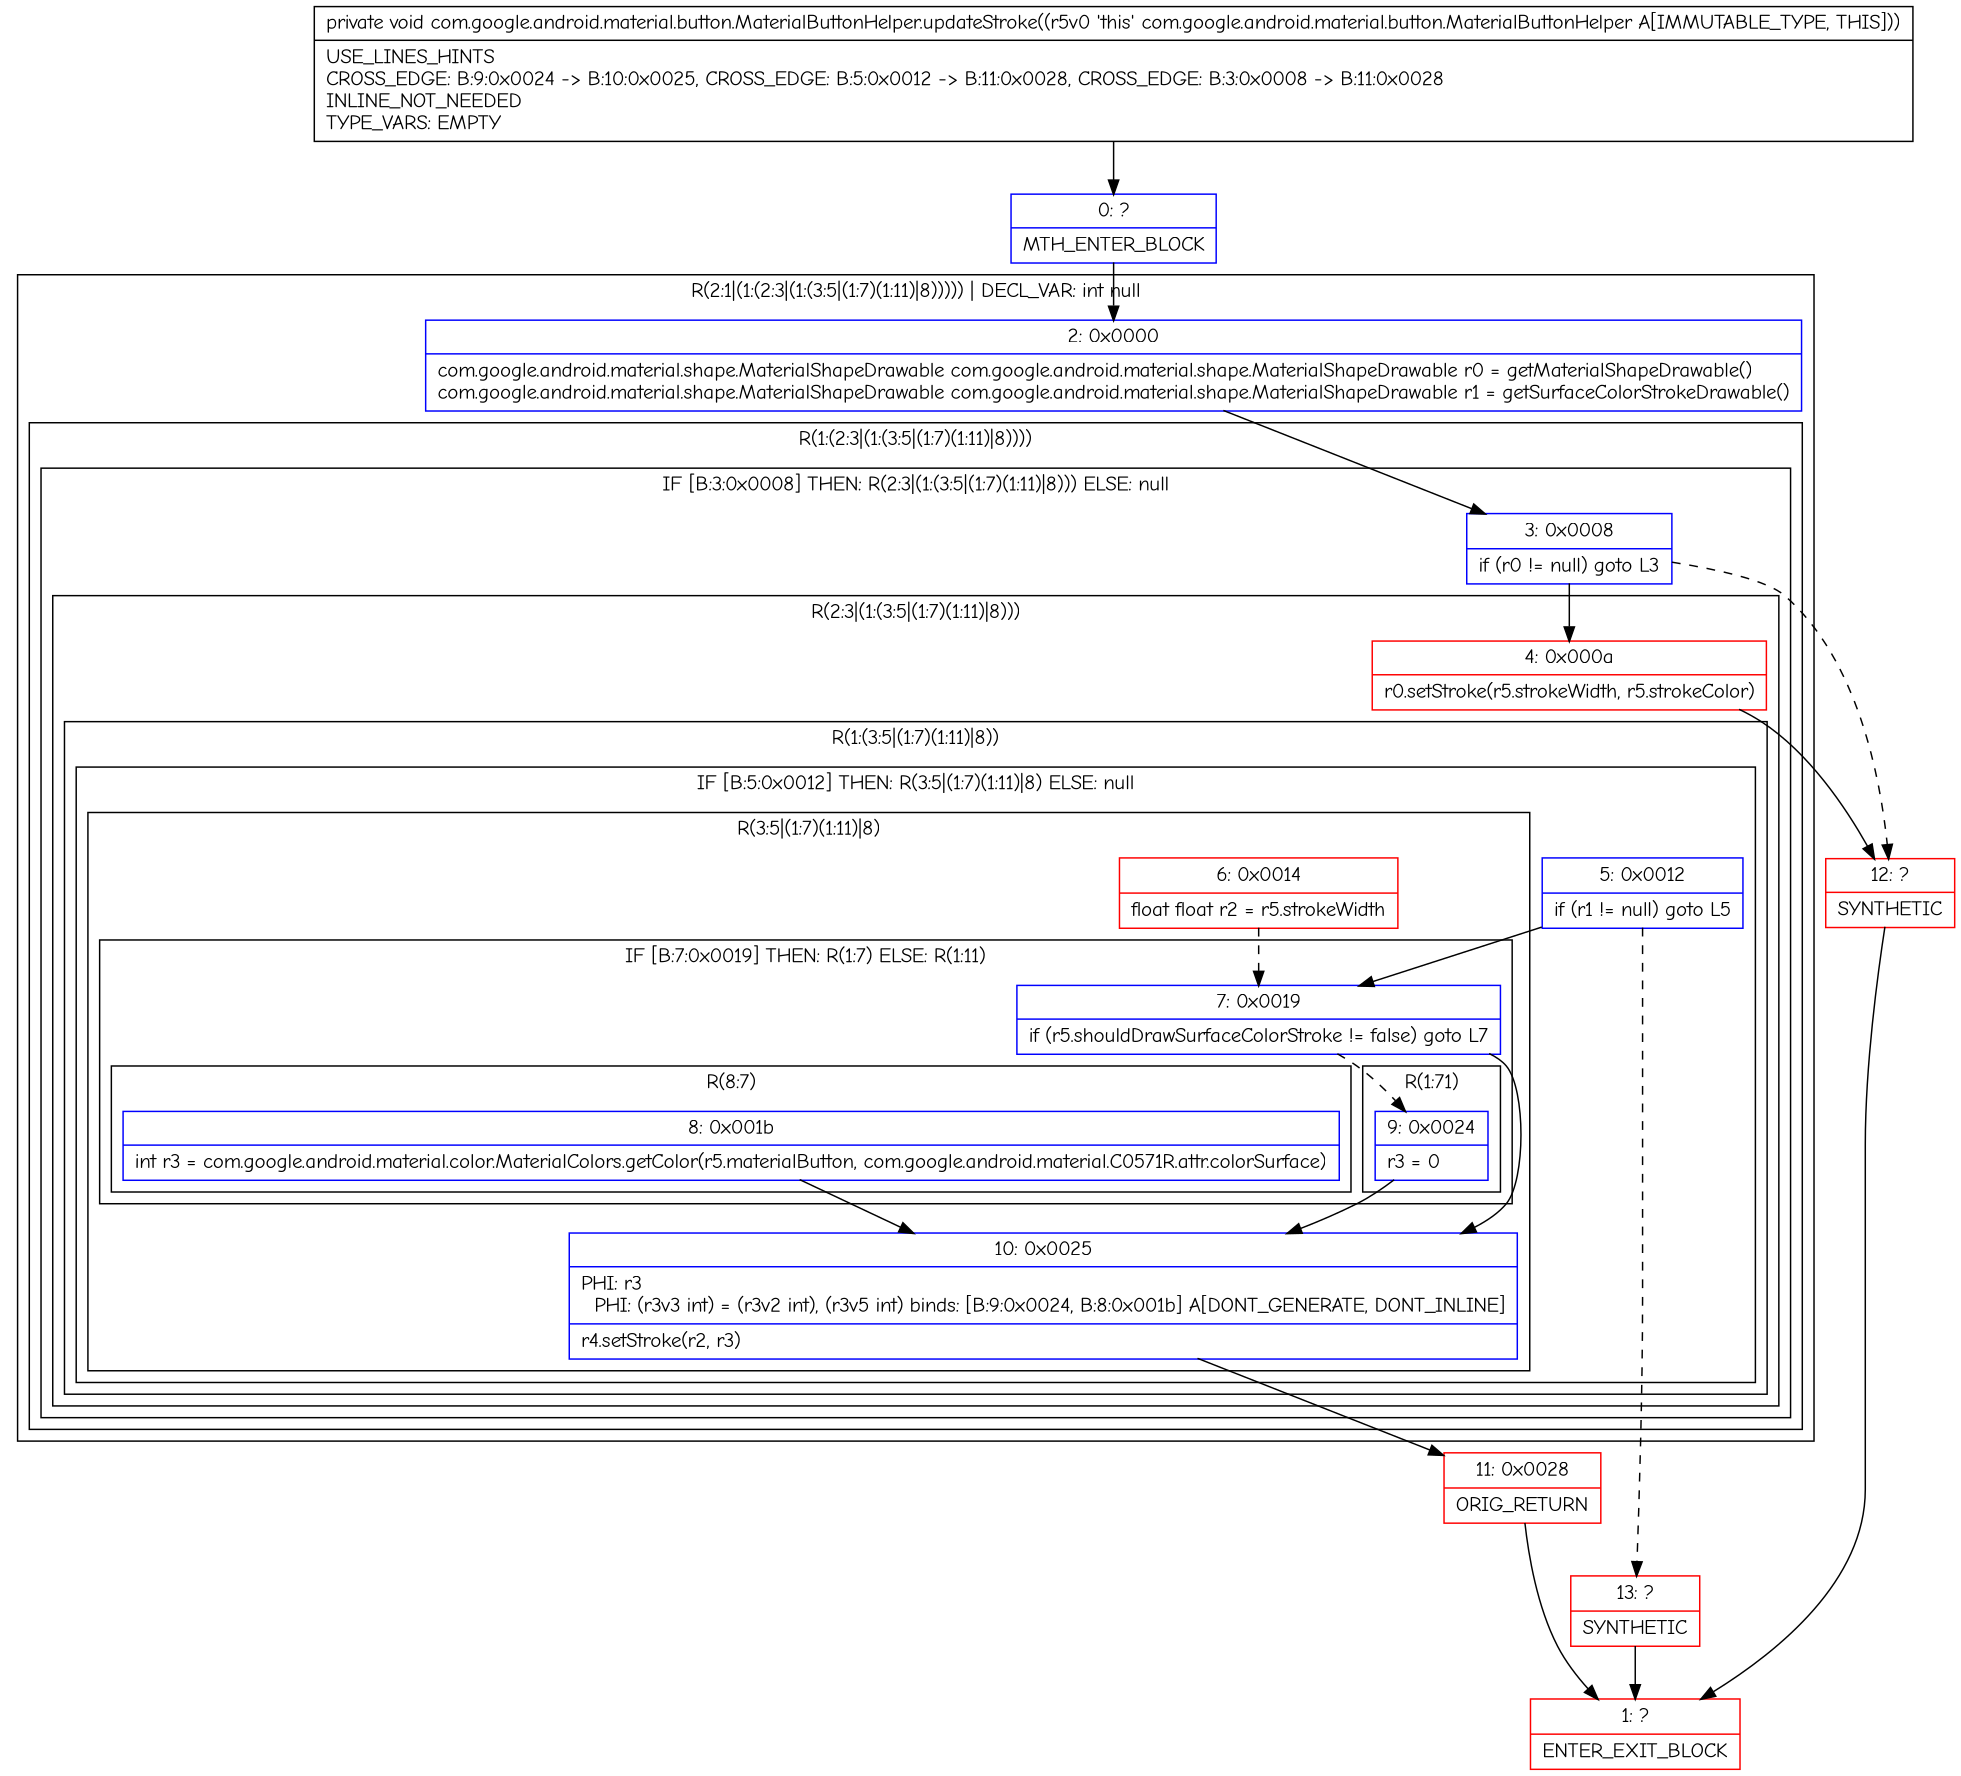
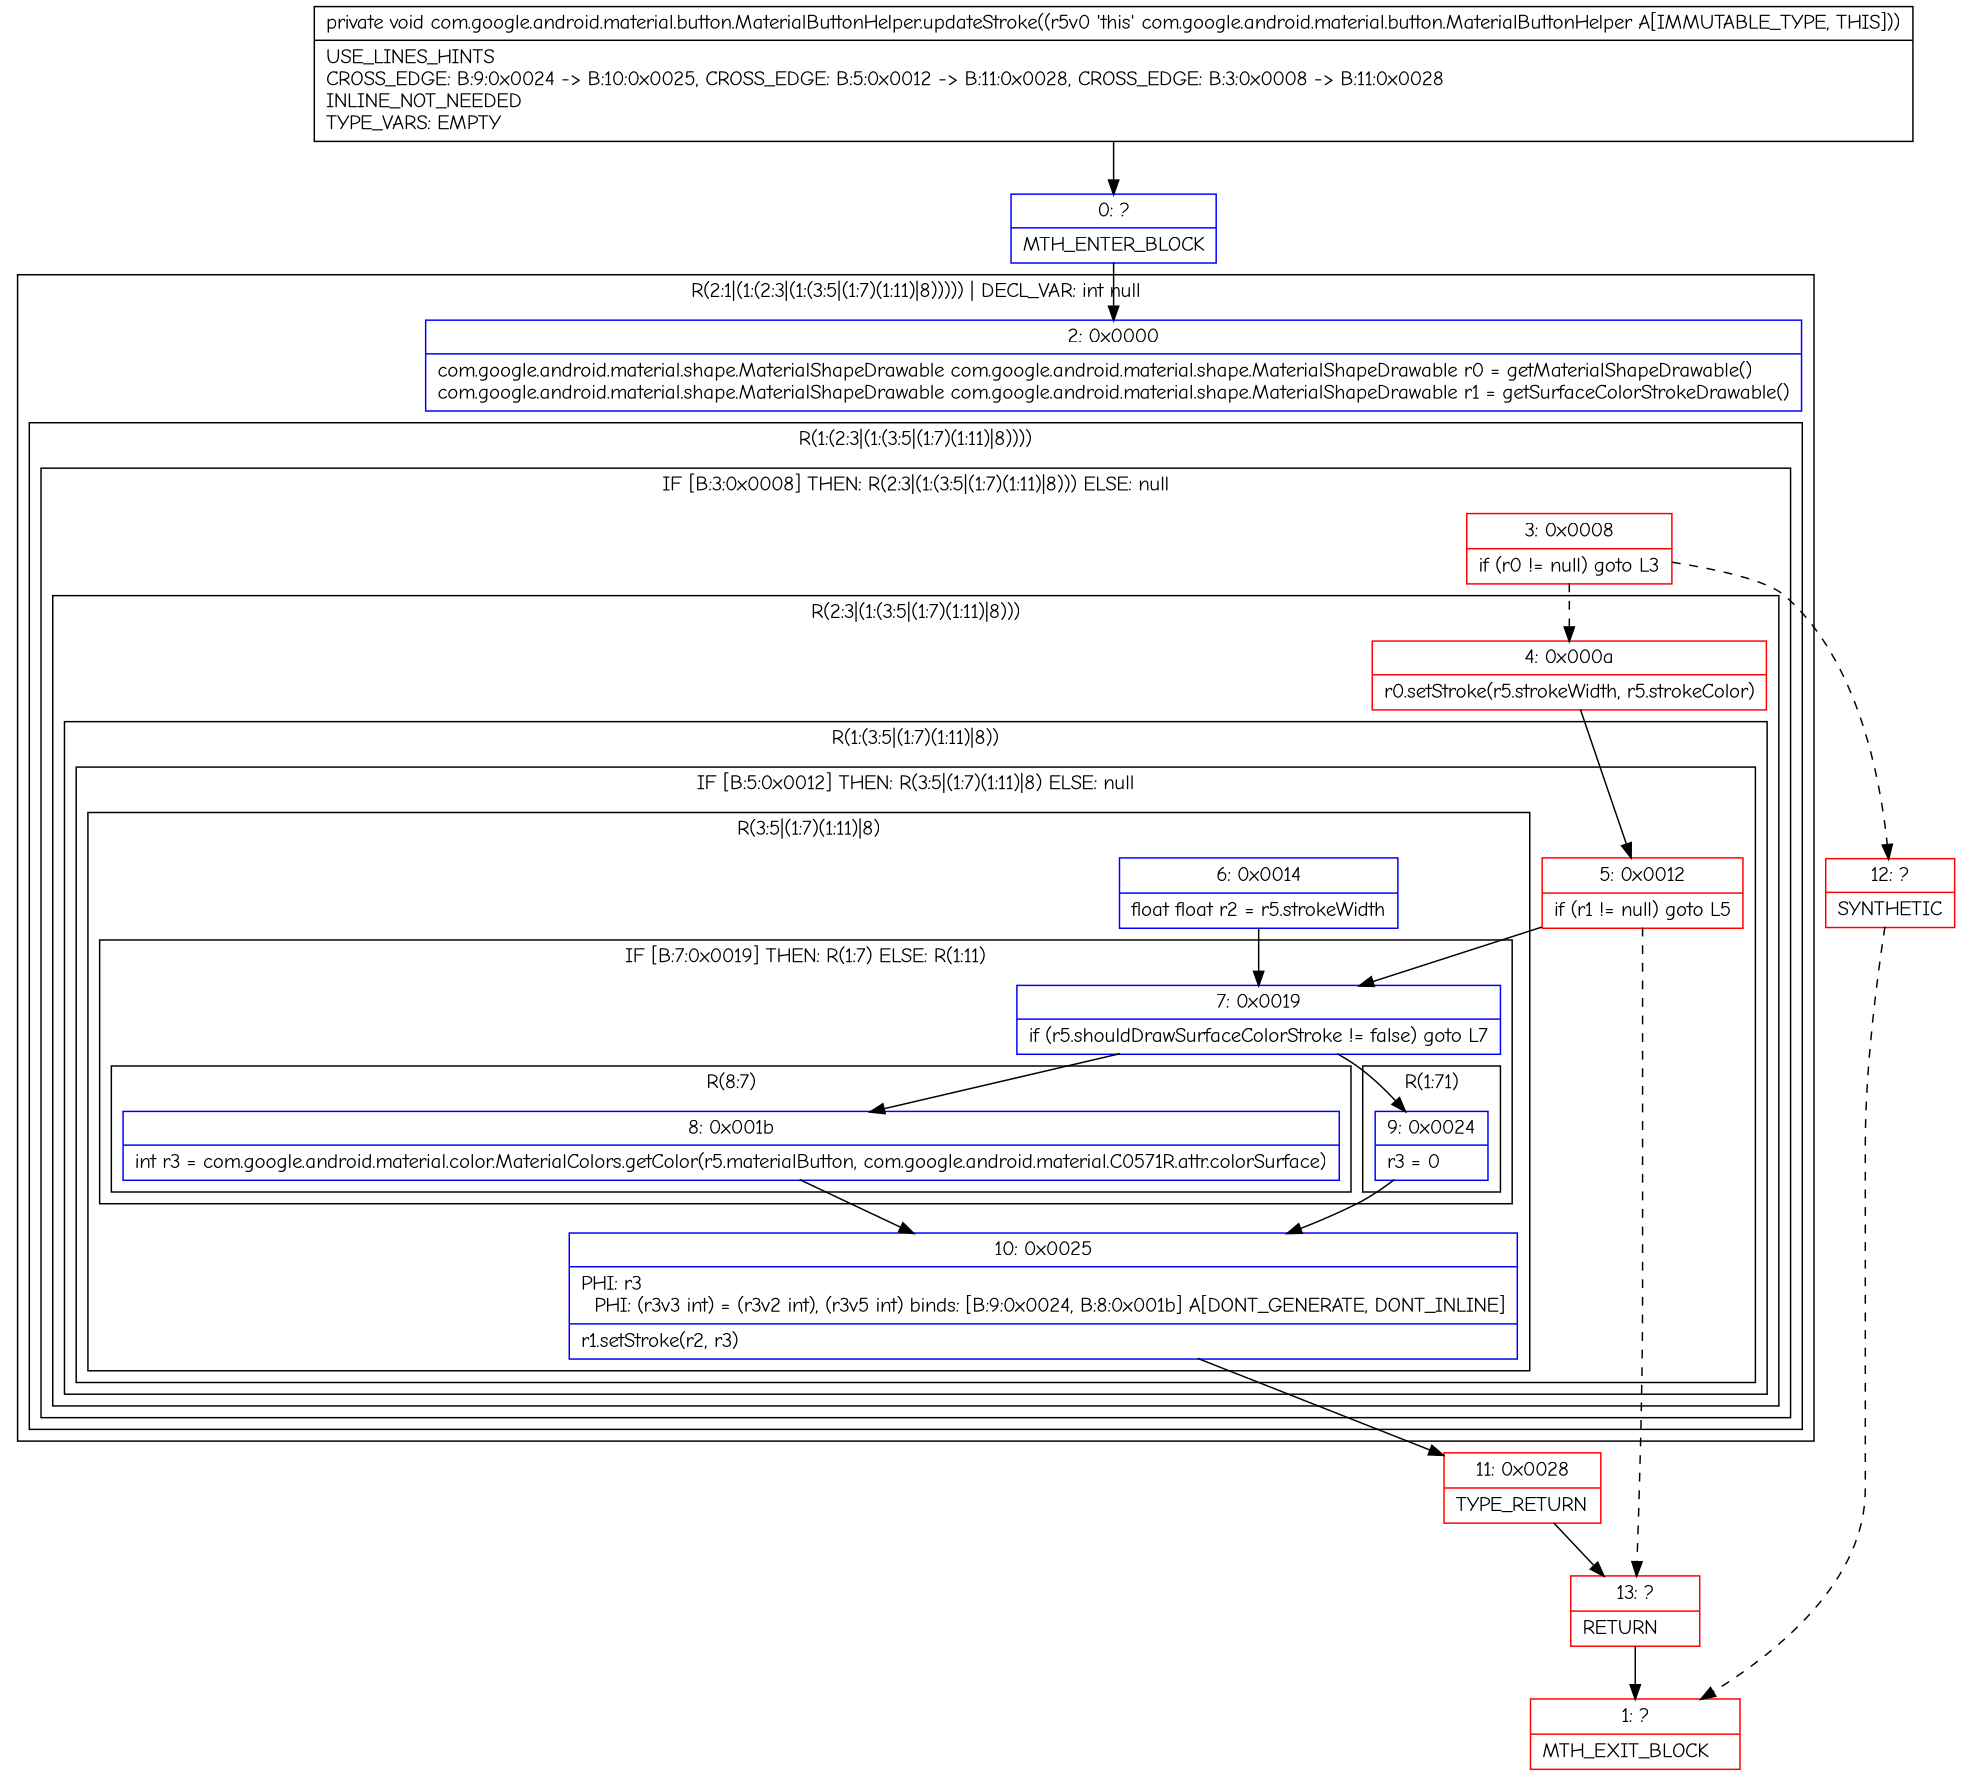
edge "2: 0x0000" -> "3: 0x0008": removed
node "3: 0x0008": color blue -> red
edge "3: 0x0008" -> "4: 0x000a": style solid -> dashed
edge "4: 0x000a" -> "12: ?": now "4: 0x000a" -> "5: 0x0012"
node "6: 0x0014": color red -> blue
node "5: 0x0012": color blue -> red
edge "6: 0x0014" -> "7: 0x0019": style dashed -> solid
edge "7: 0x0019" -> "9: 0x0024": style dashed -> solid
edge "7: 0x0019" -> "10: 0x0025": now "7: 0x0019" -> "8: 0x001b"
edge "12: ?" -> "1: ?": style solid -> dashed
node "10: 0x0025": text "r4.setStroke(r2, r3)" -> "r1.setStroke(r2, r3)"
node "11: 0x0028": text "ORIG_RETURN" -> "TYPE_RETURN"
edge "11: 0x0028" -> "1: ?": now "11: 0x0028" -> "13: ?"
node "13: ?": text "SYNTHETIC" -> "RETURN"
node "1: ?": text "ENTER_EXIT_BLOCK" -> "MTH_EXIT_BLOCK"
